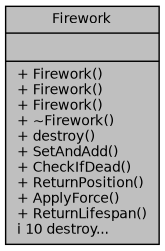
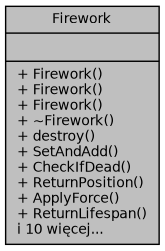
node "Firework": text "i 10 destroy..." -> "i 10 więcej..."
